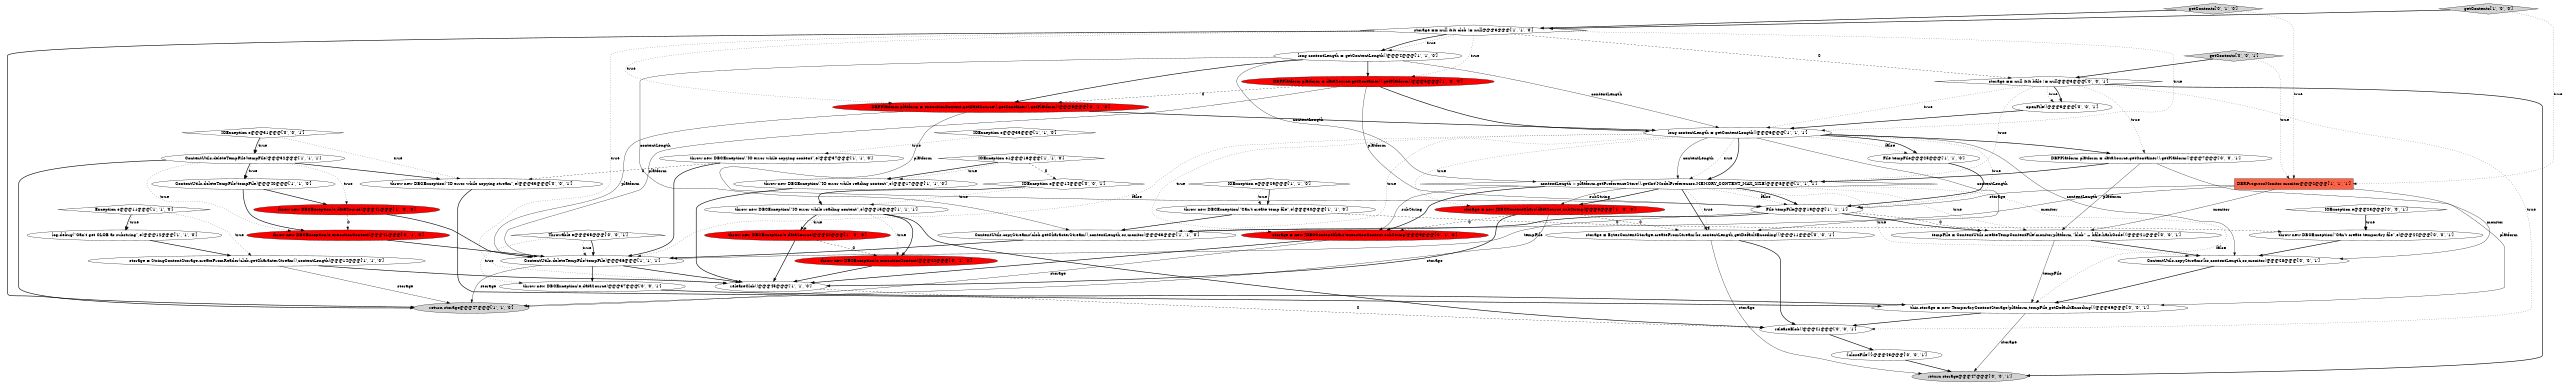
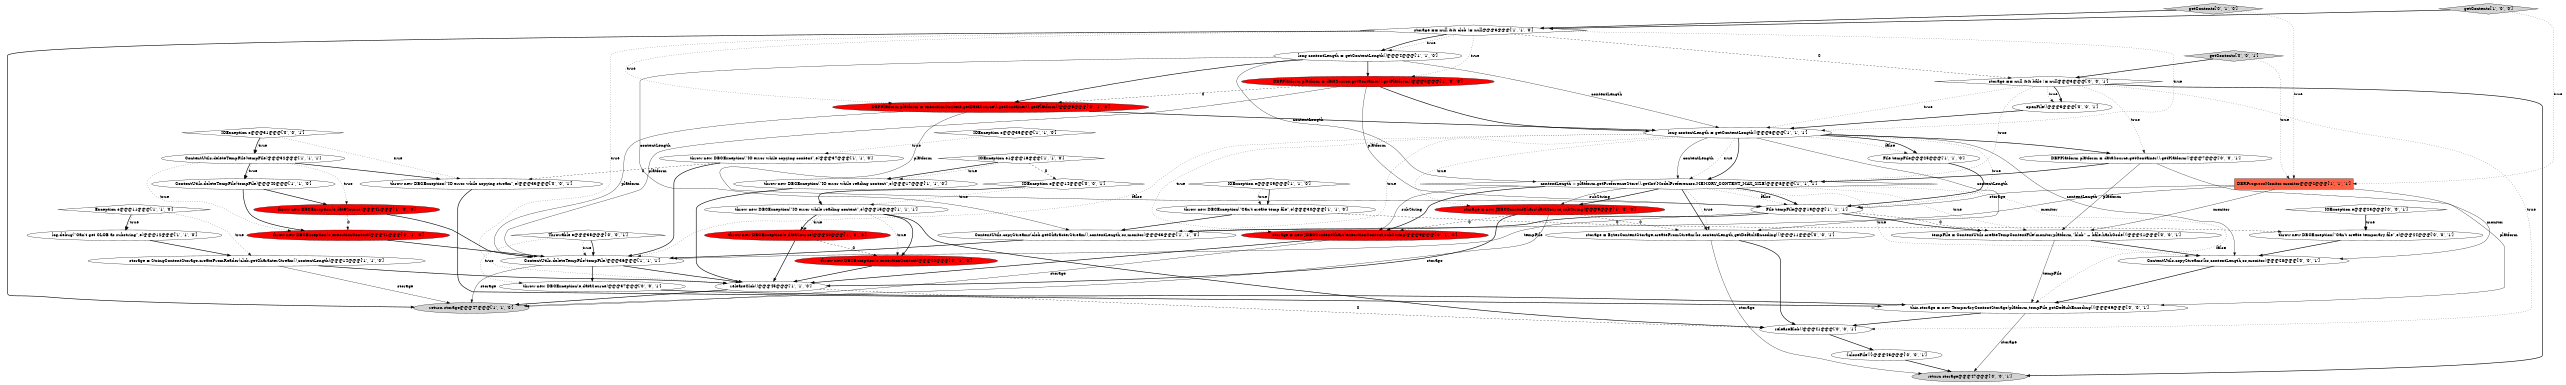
edge "ContentUtils.deleteTempFile(tempFile)@@@32@@@['1', '1', '1']" -> "return storage@@@47@@@['1', '1', '0']": now "releaseClob()@@@45@@@['1', '1', '0']" -> "return storage@@@47@@@['1', '1', '0']"
